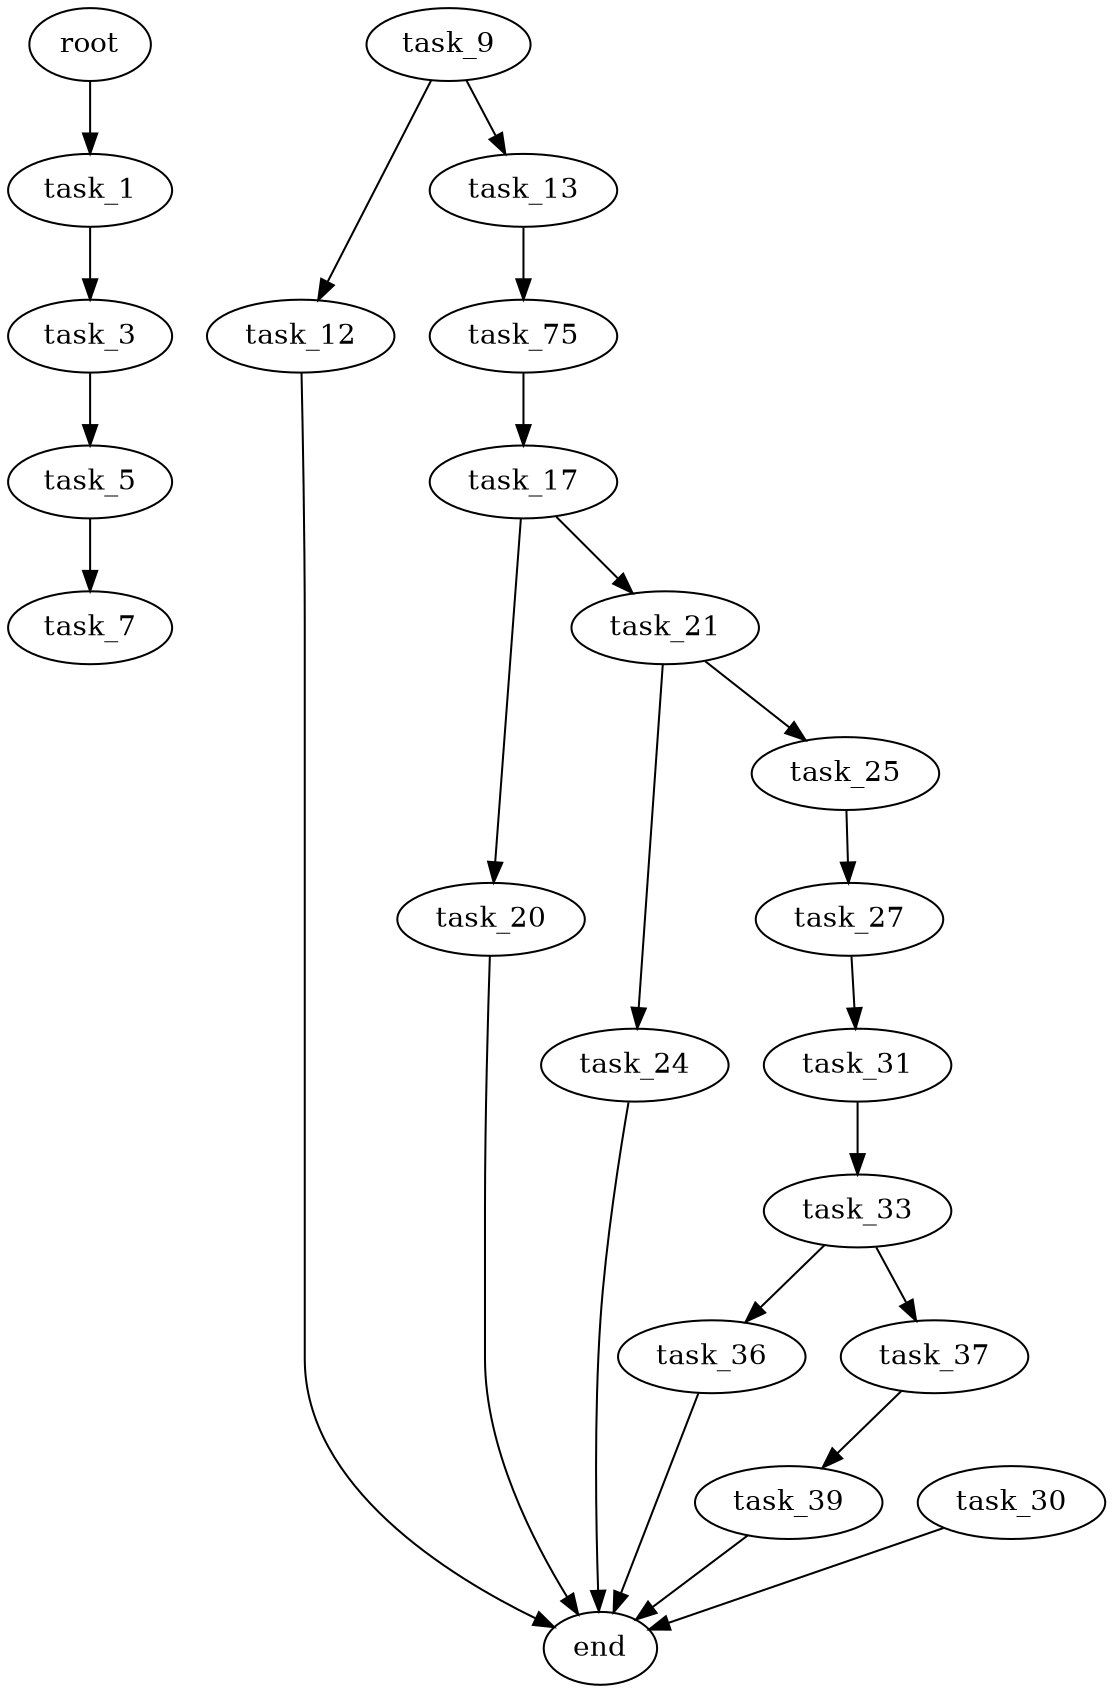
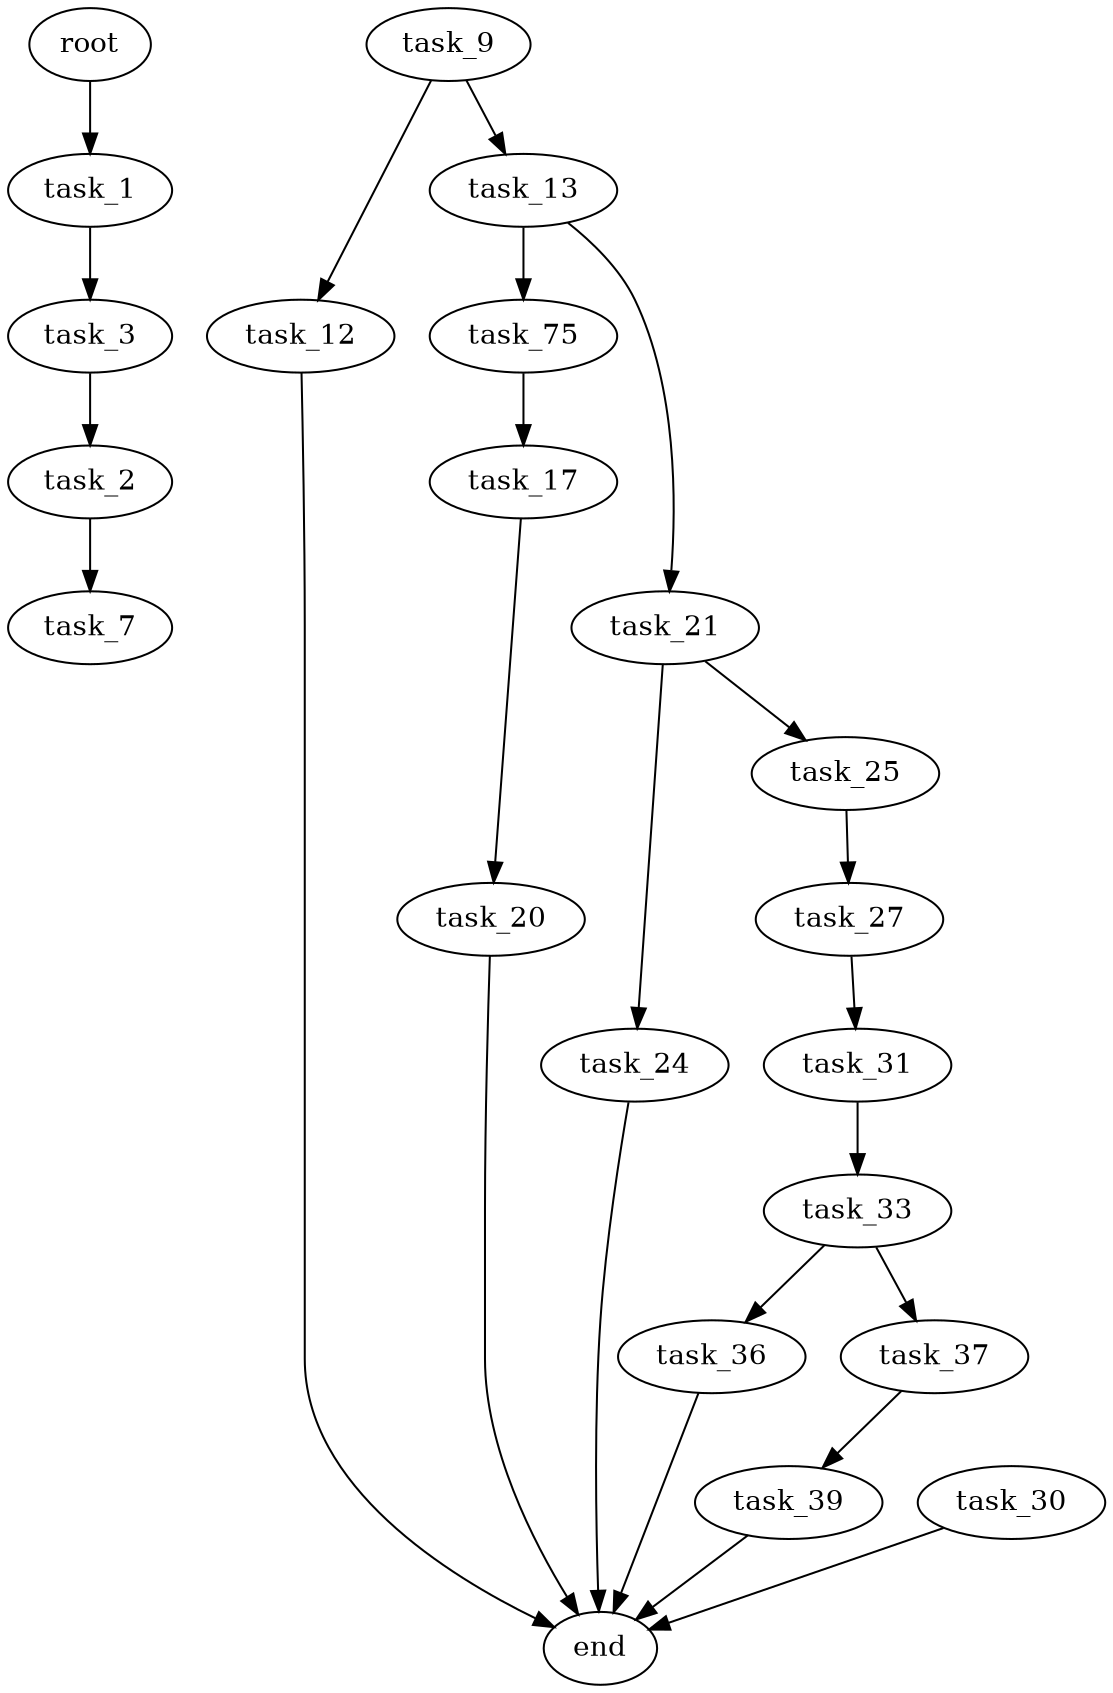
node "task_5": label "task_5" -> "task_2"
edge "task_17" -> "task_21": now "task_13" -> "task_21"
